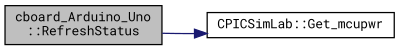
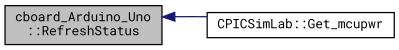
edge "cboard_Arduino_Uno ::RefreshStatus" -> "CPICSimLab::Get_mcupwr": reversed
